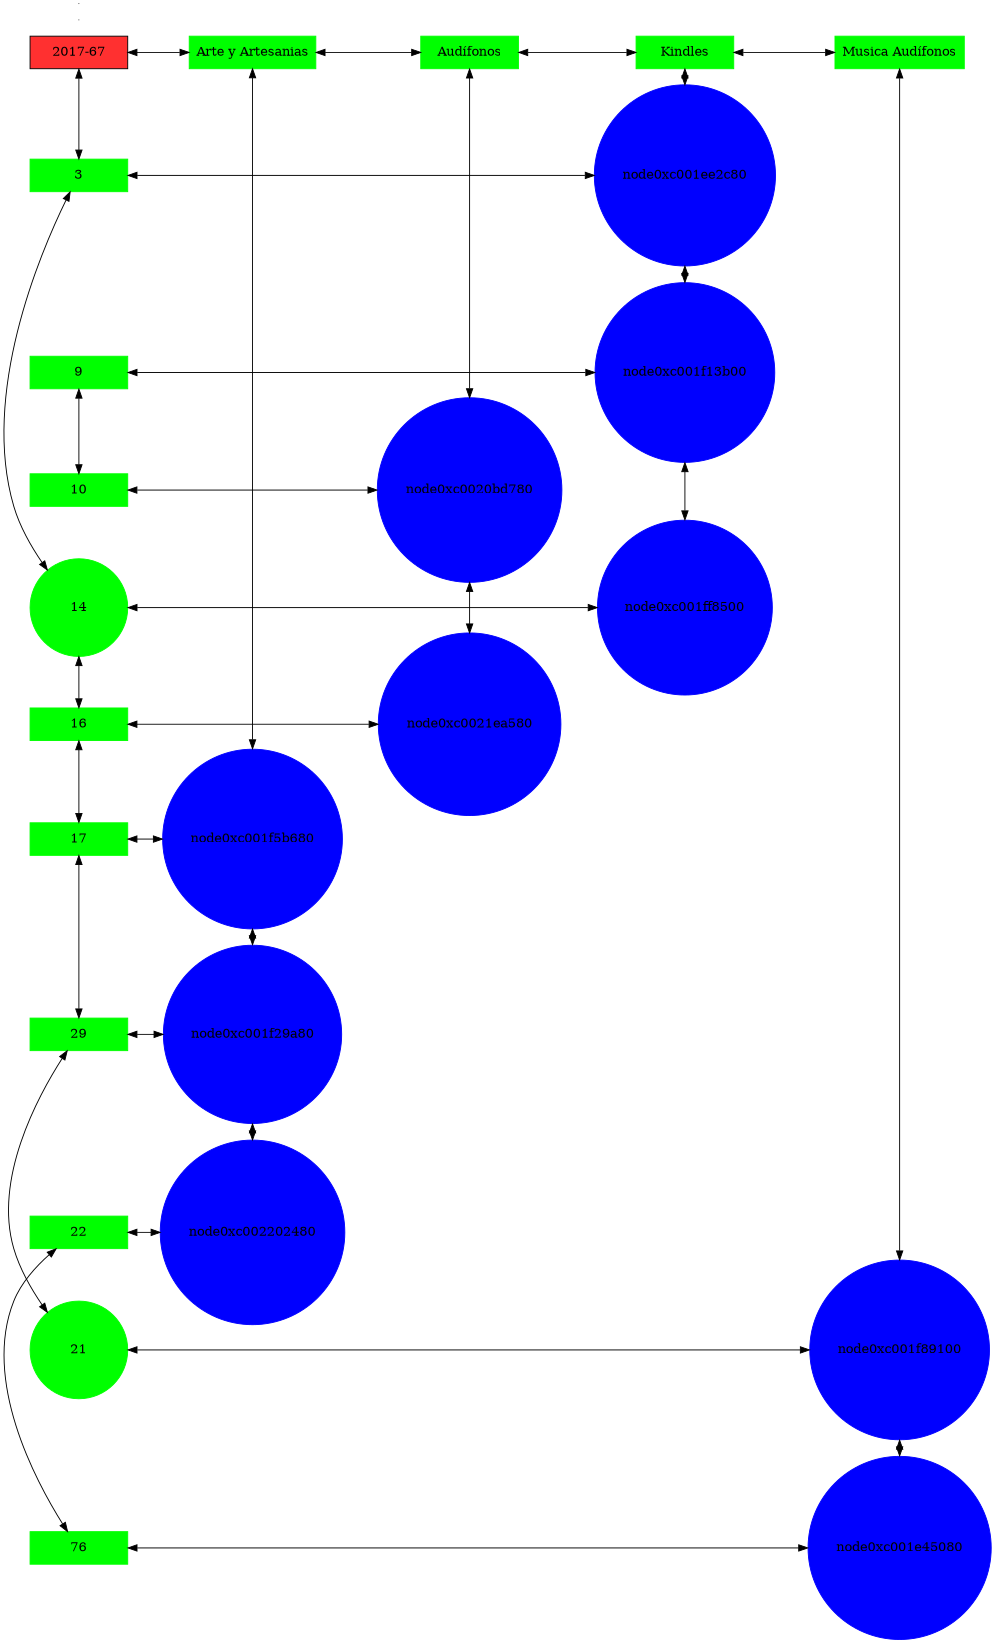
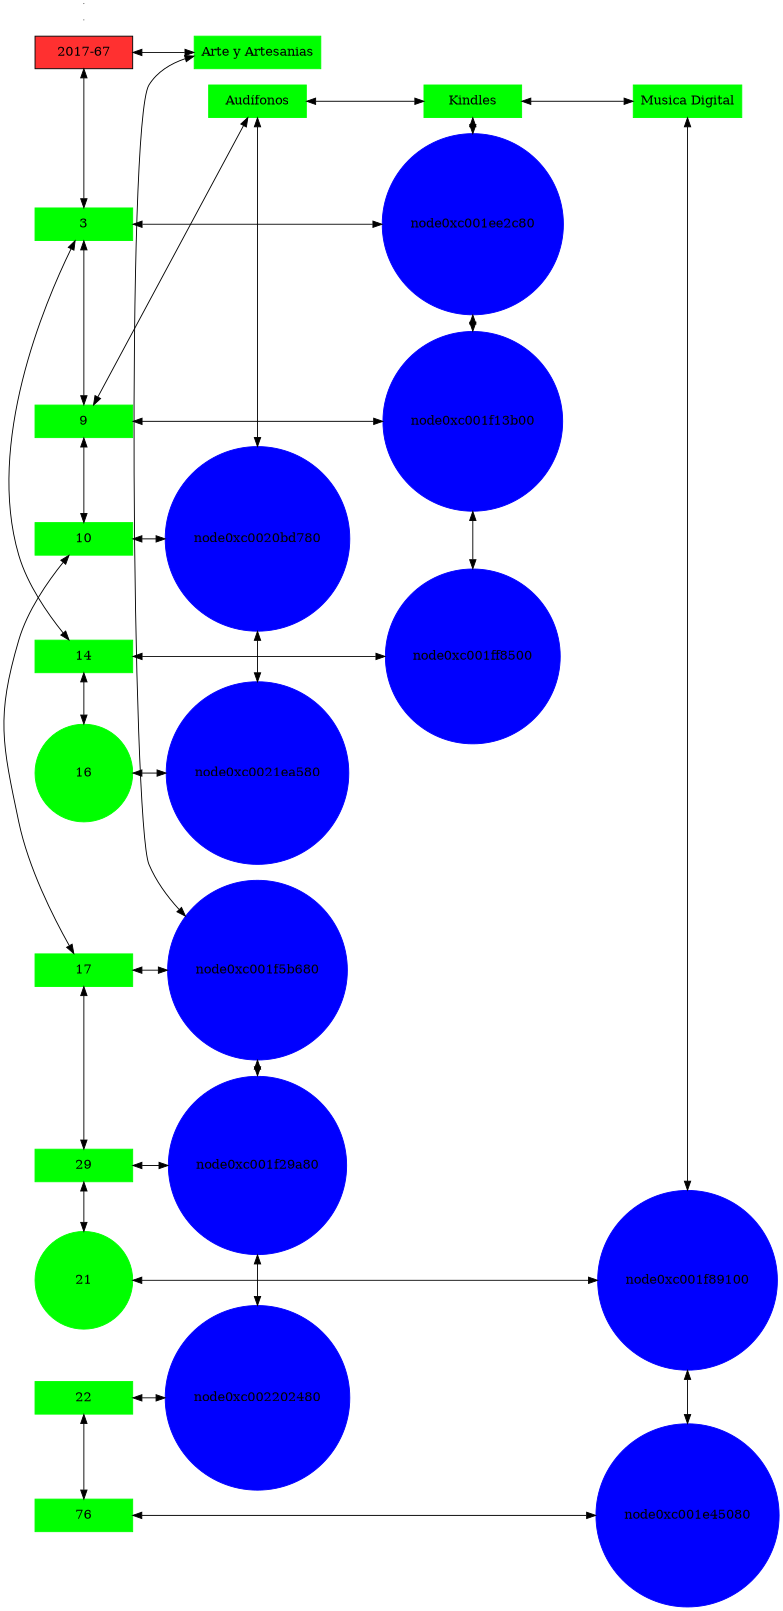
edge "Arte y Artesanias" -- "Audífonos": now "9" -- "Audífonos"
node "Musica Audífonos": label "Musica Audífonos" -> "Musica Digital"
edge "3" -- "9": added
node "14": shape circle -> box
node "16": shape box -> circle
edge "16" -- "17": now "10" -- "17"
